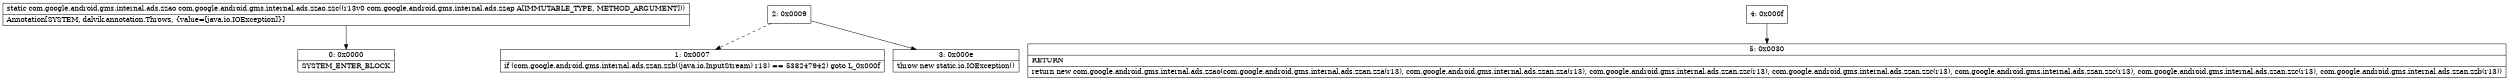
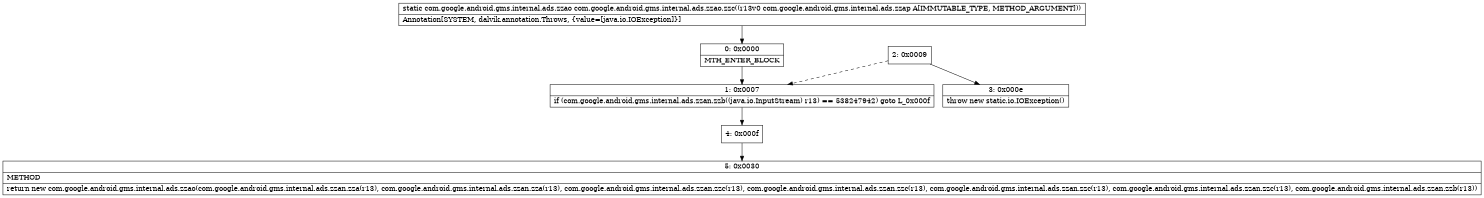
node "5: 0x0030": text "RETURN" -> "METHOD"
node "0: 0x0000": text "SYSTEM_ENTER_BLOCK" -> "MTH_ENTER_BLOCK"
edge "0: 0x0000" -> "1: 0x0007": added
edge "1: 0x0007" -> "4: 0x000f": added
